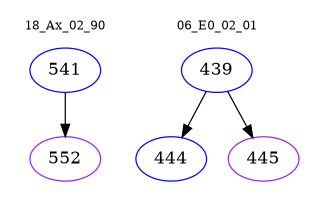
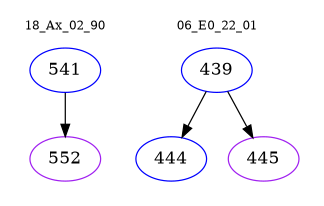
cluster "06_E0_02_01": label "06_E0_02_01" -> "06_E0_22_01"
